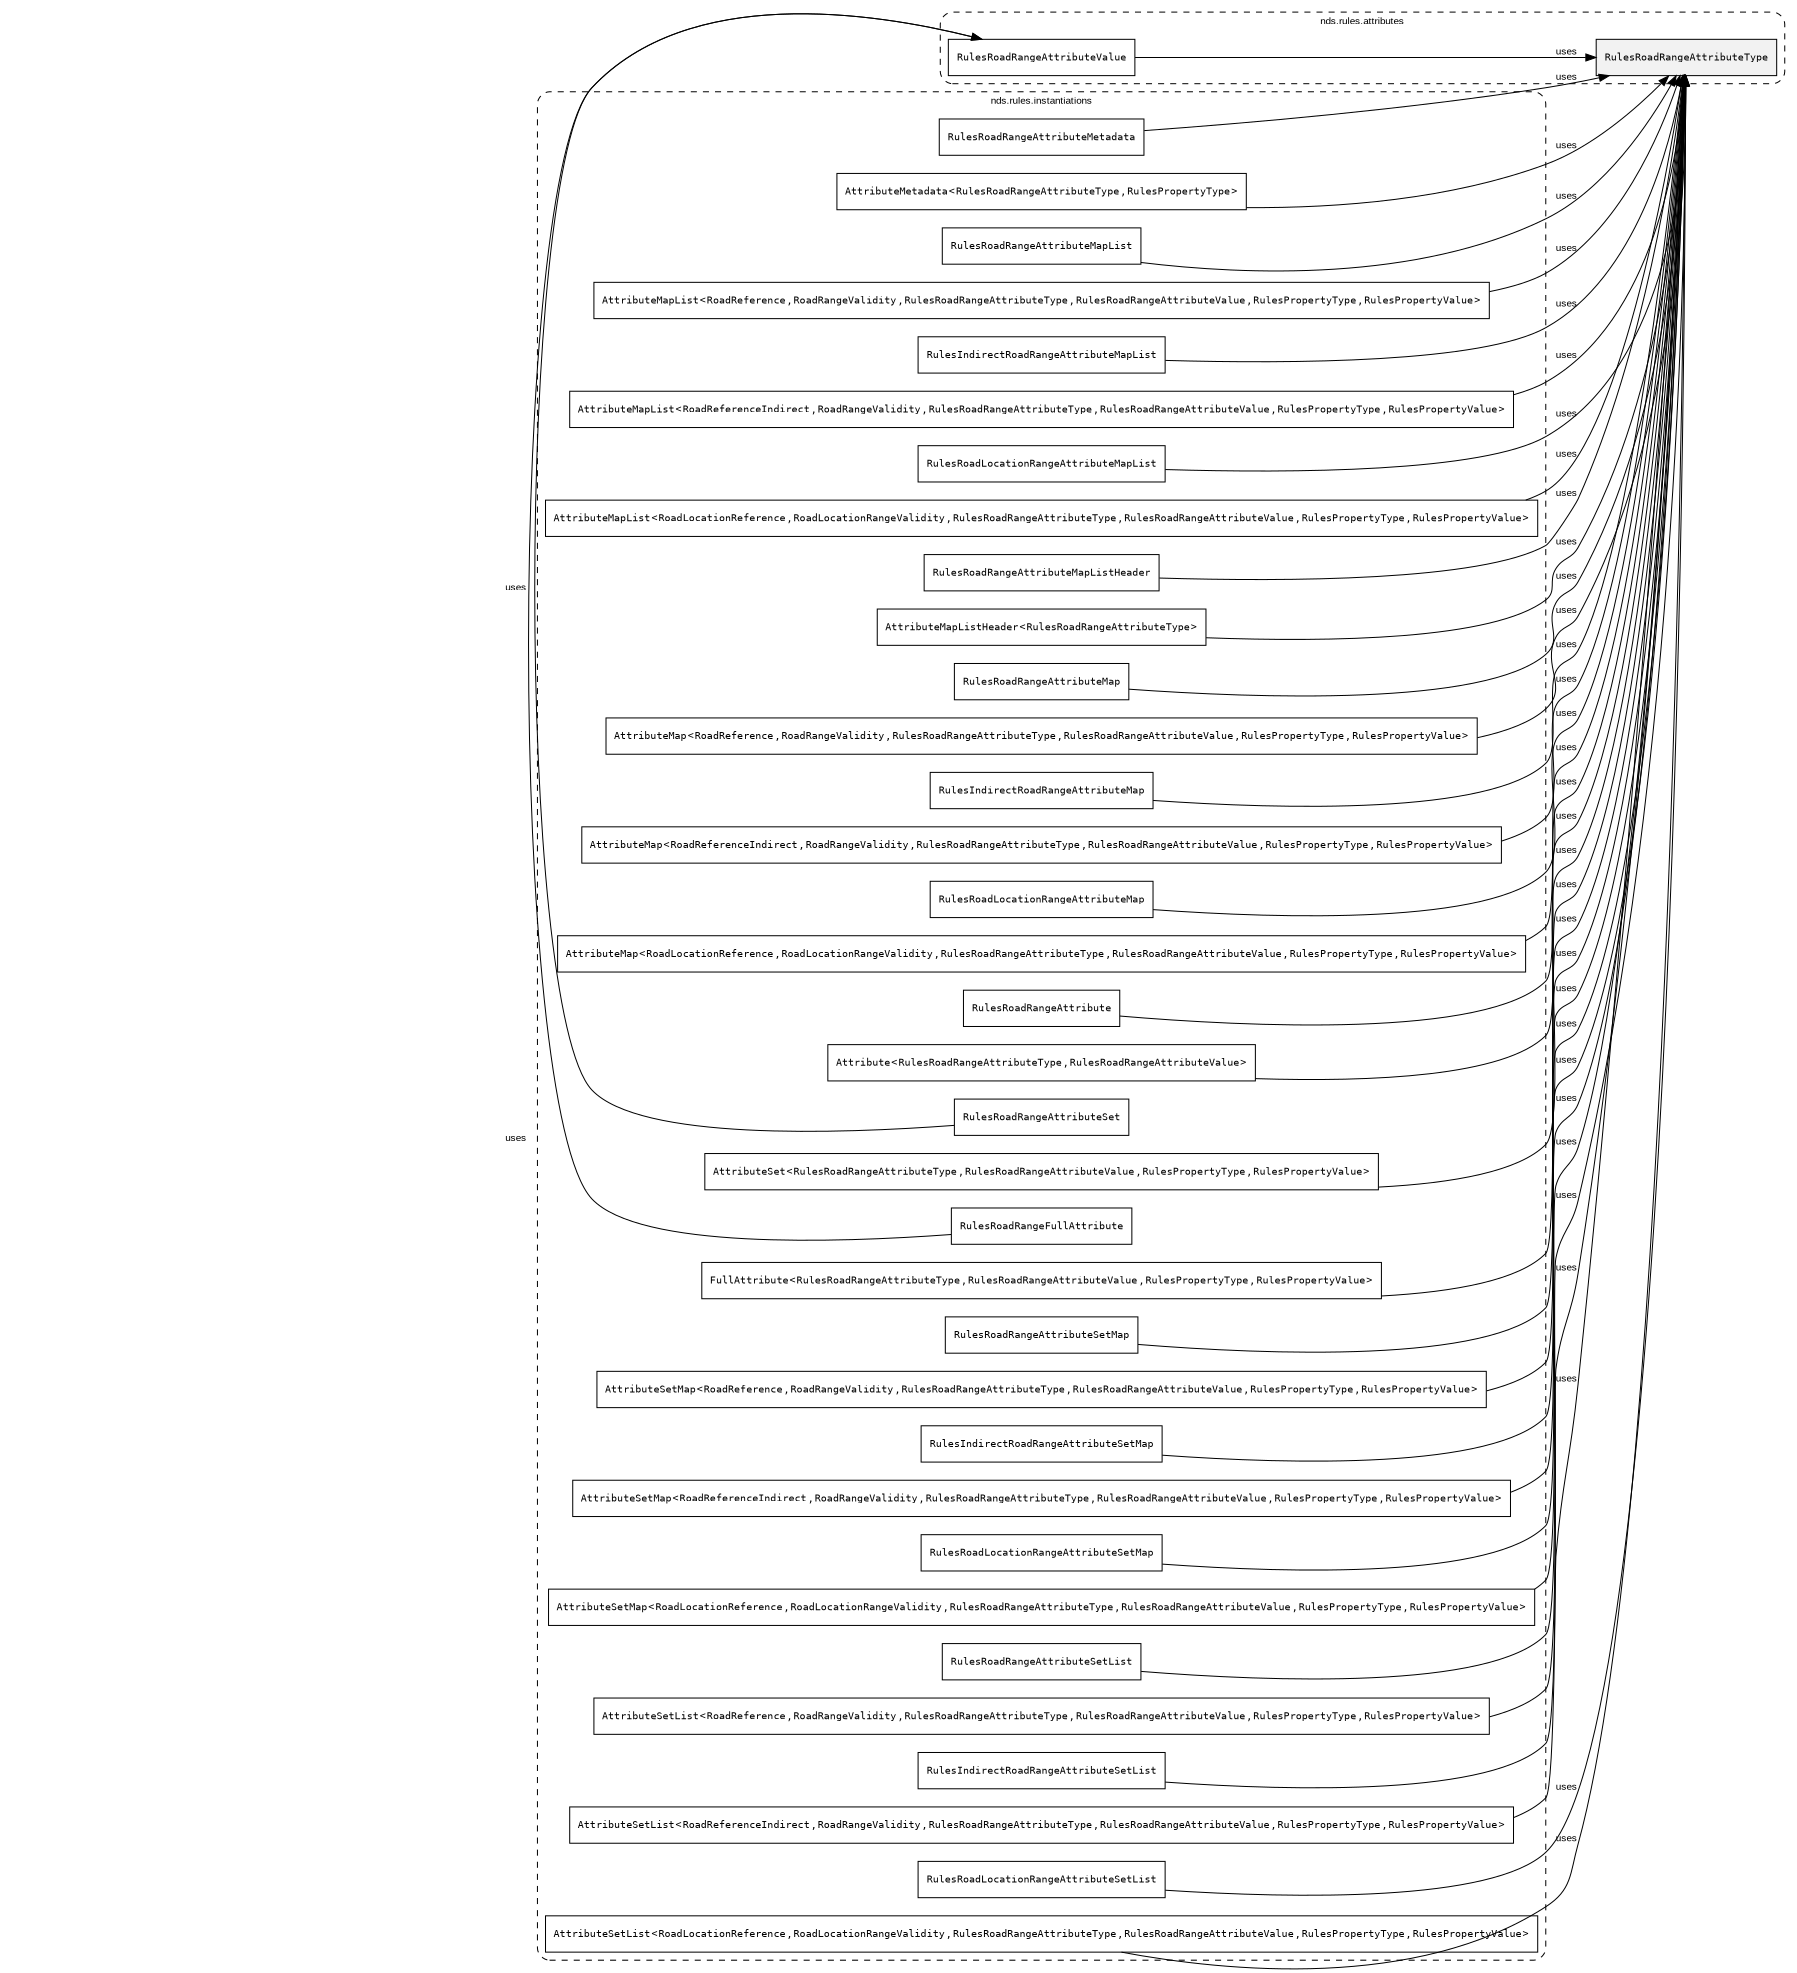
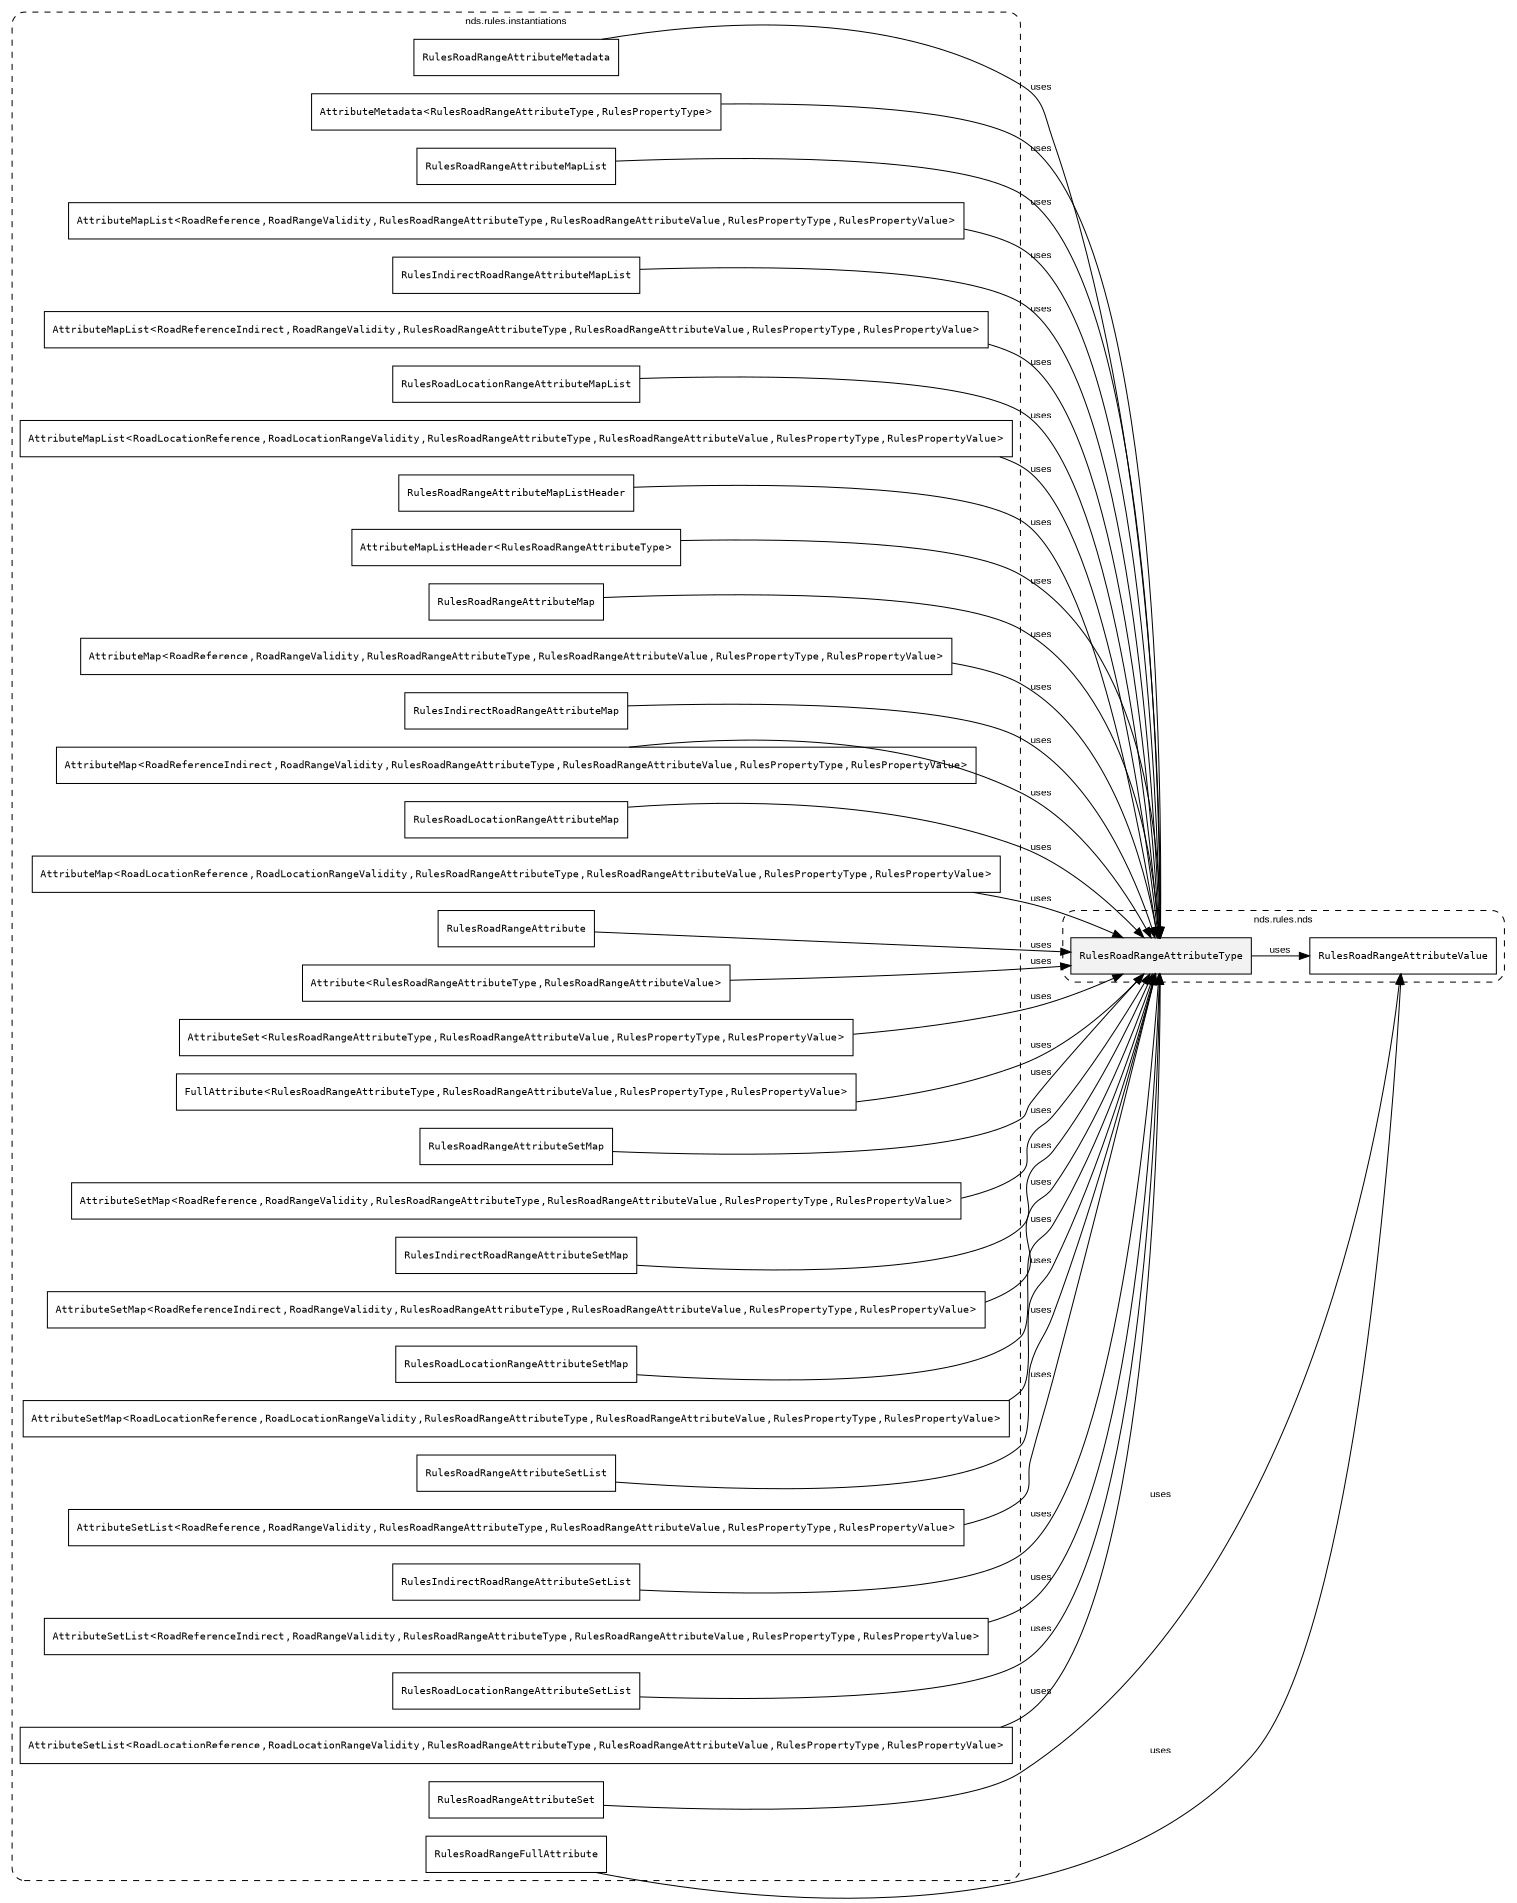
cluster "nds.rules.attributes": label "nds.rules.attributes" -> "nds.rules.nds"
edge "RulesRoadRangeAttributeValue" -> "RulesRoadRangeAttributeType": reversed
